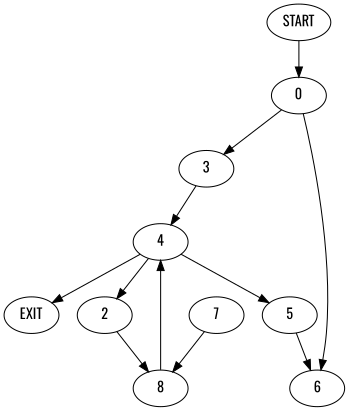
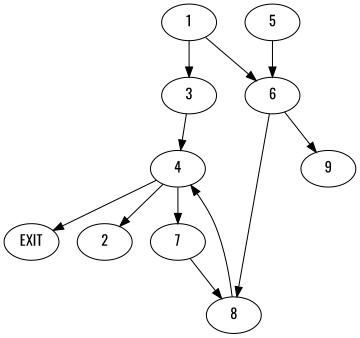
node "START": removed
node "0": label "0" -> "1"
node "9": added
edge "4" -> "5": now "4" -> "7"
edge "2" -> "8": now "6" -> "8"
